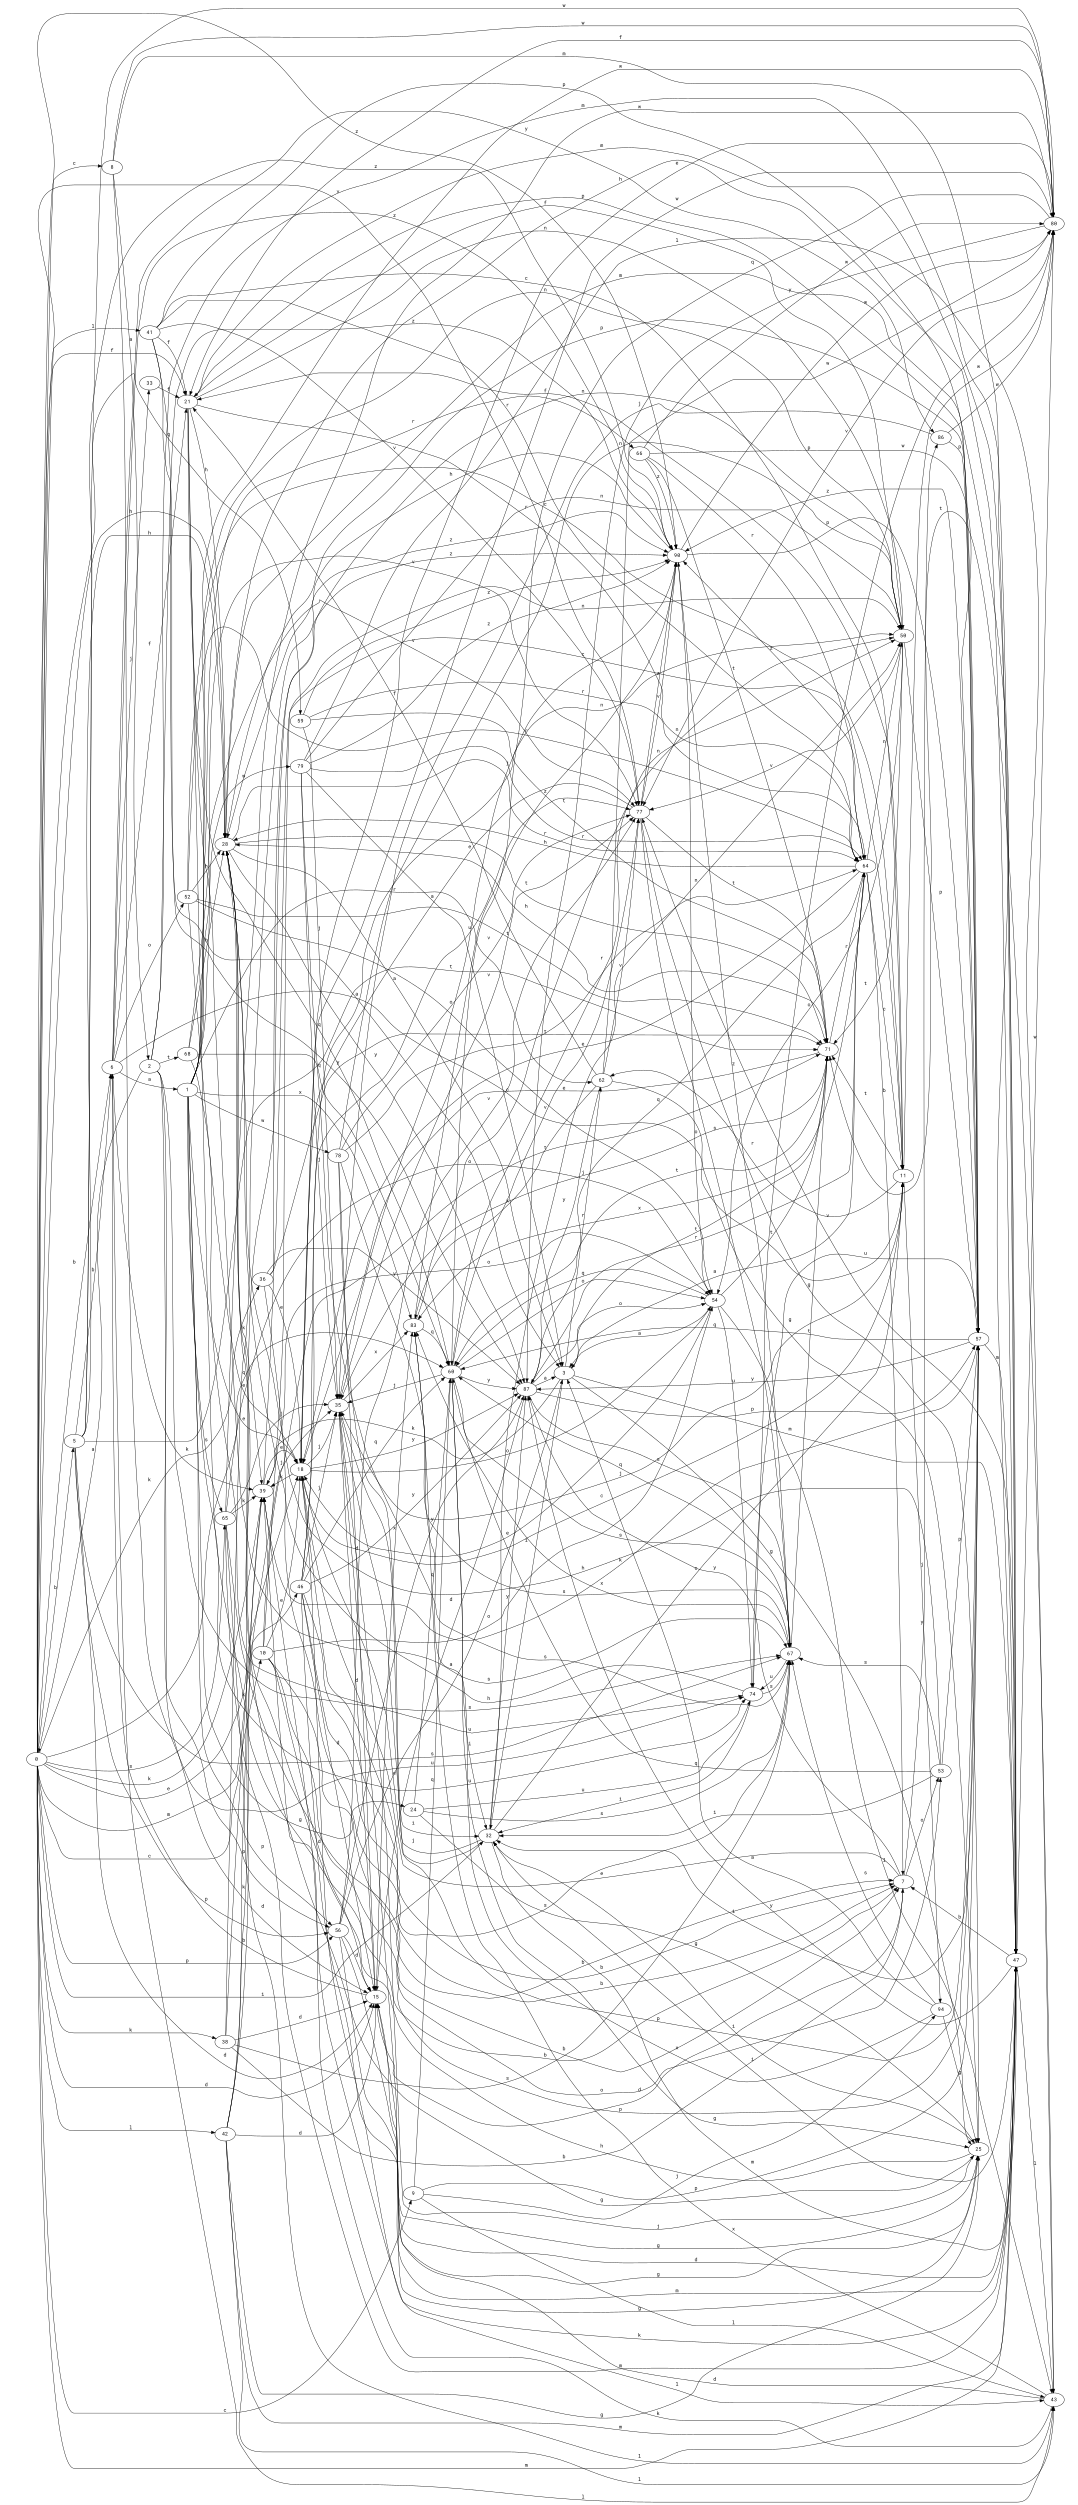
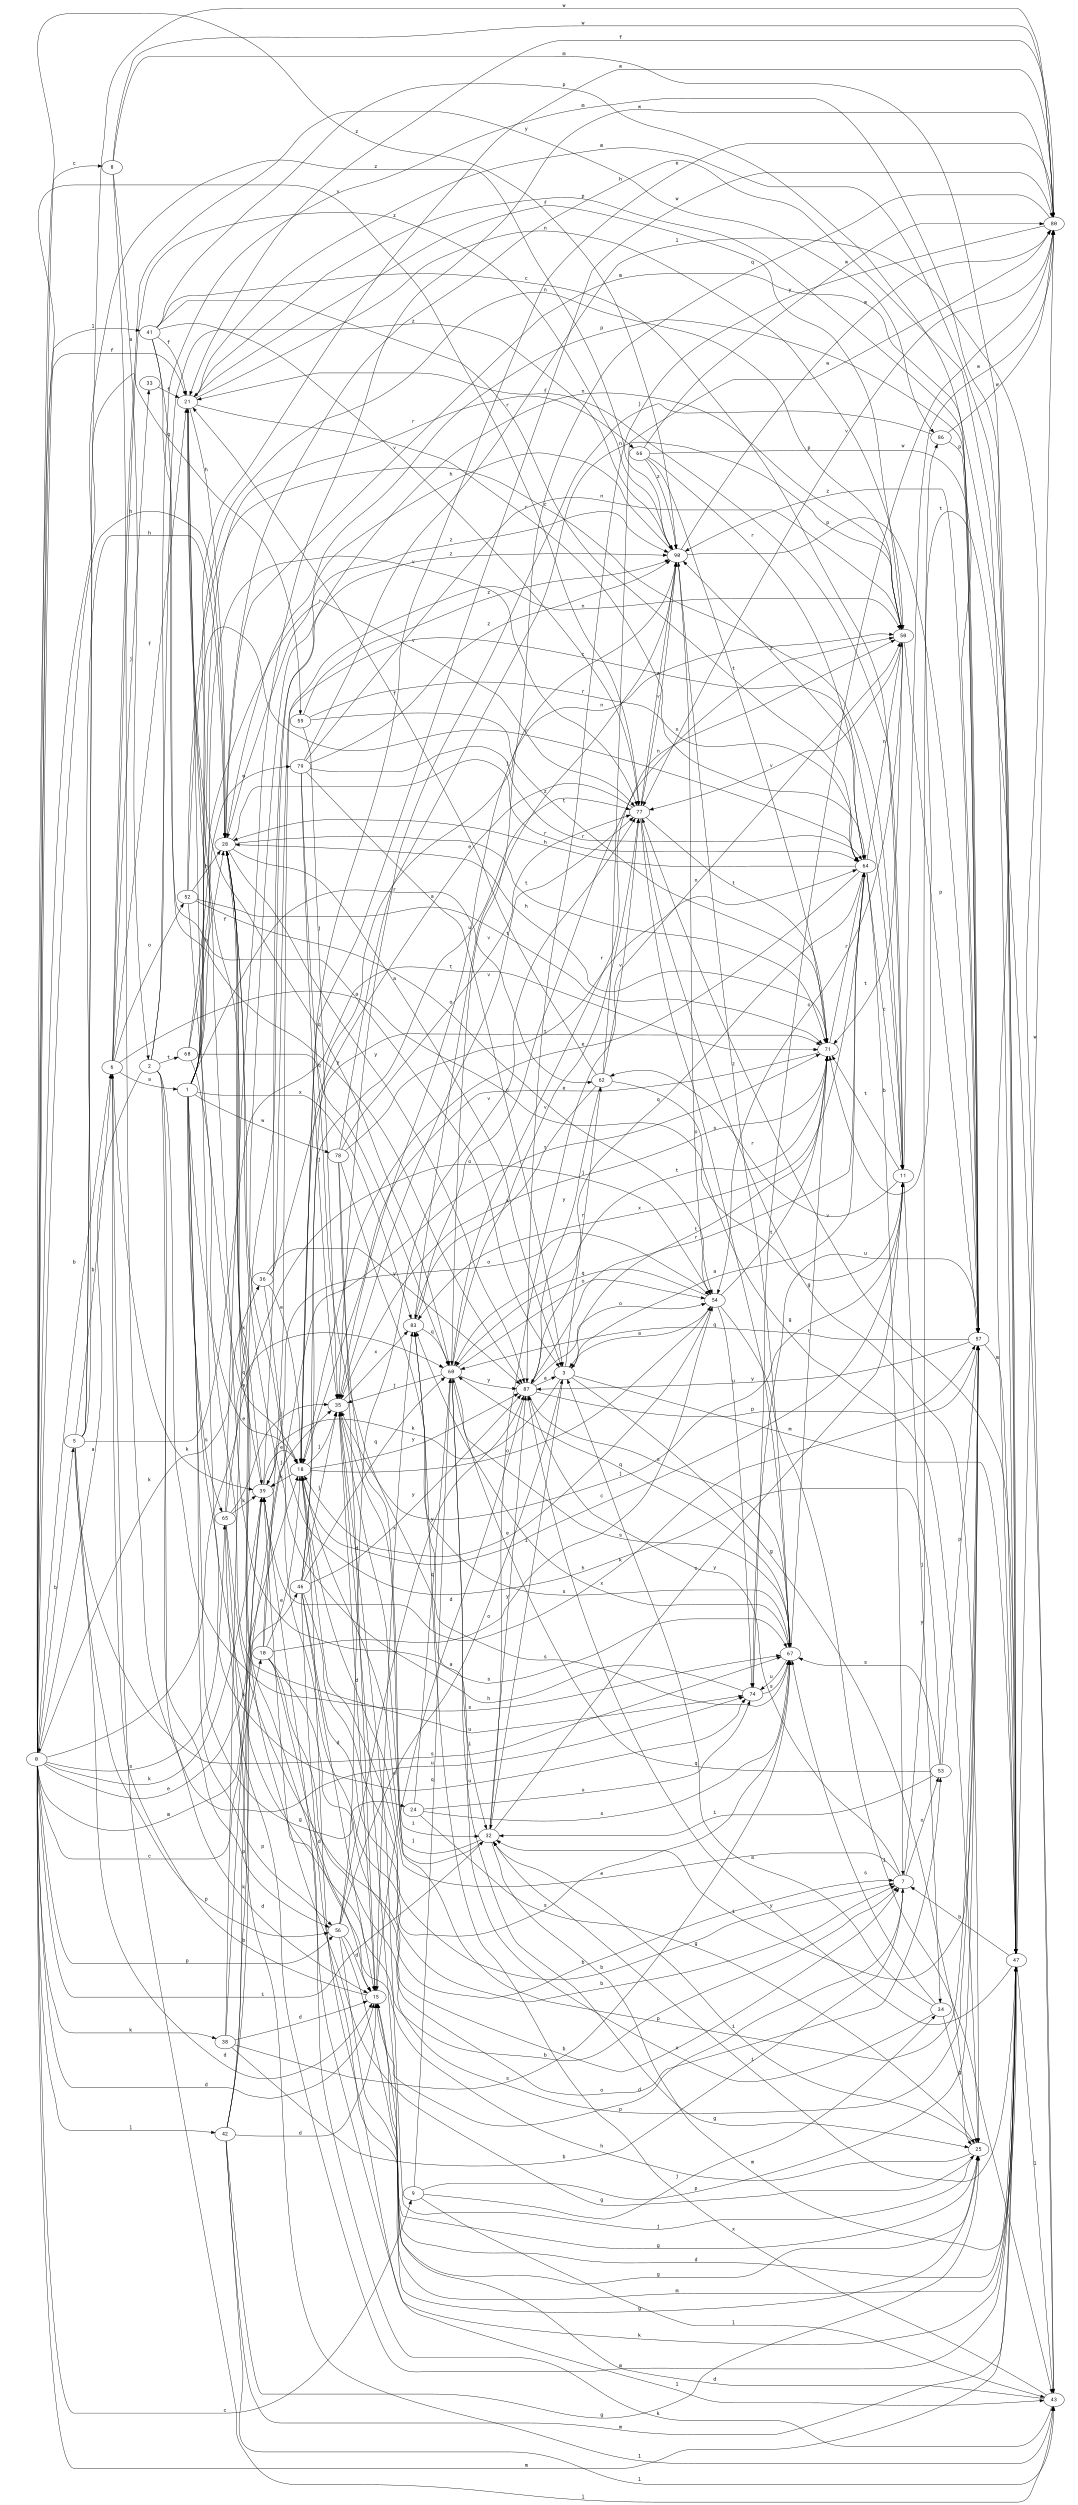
edge "39" -> "21": added, label "f"
edge "74" -> "32": removed, label "i"
node "94": label "94" -> "34"
